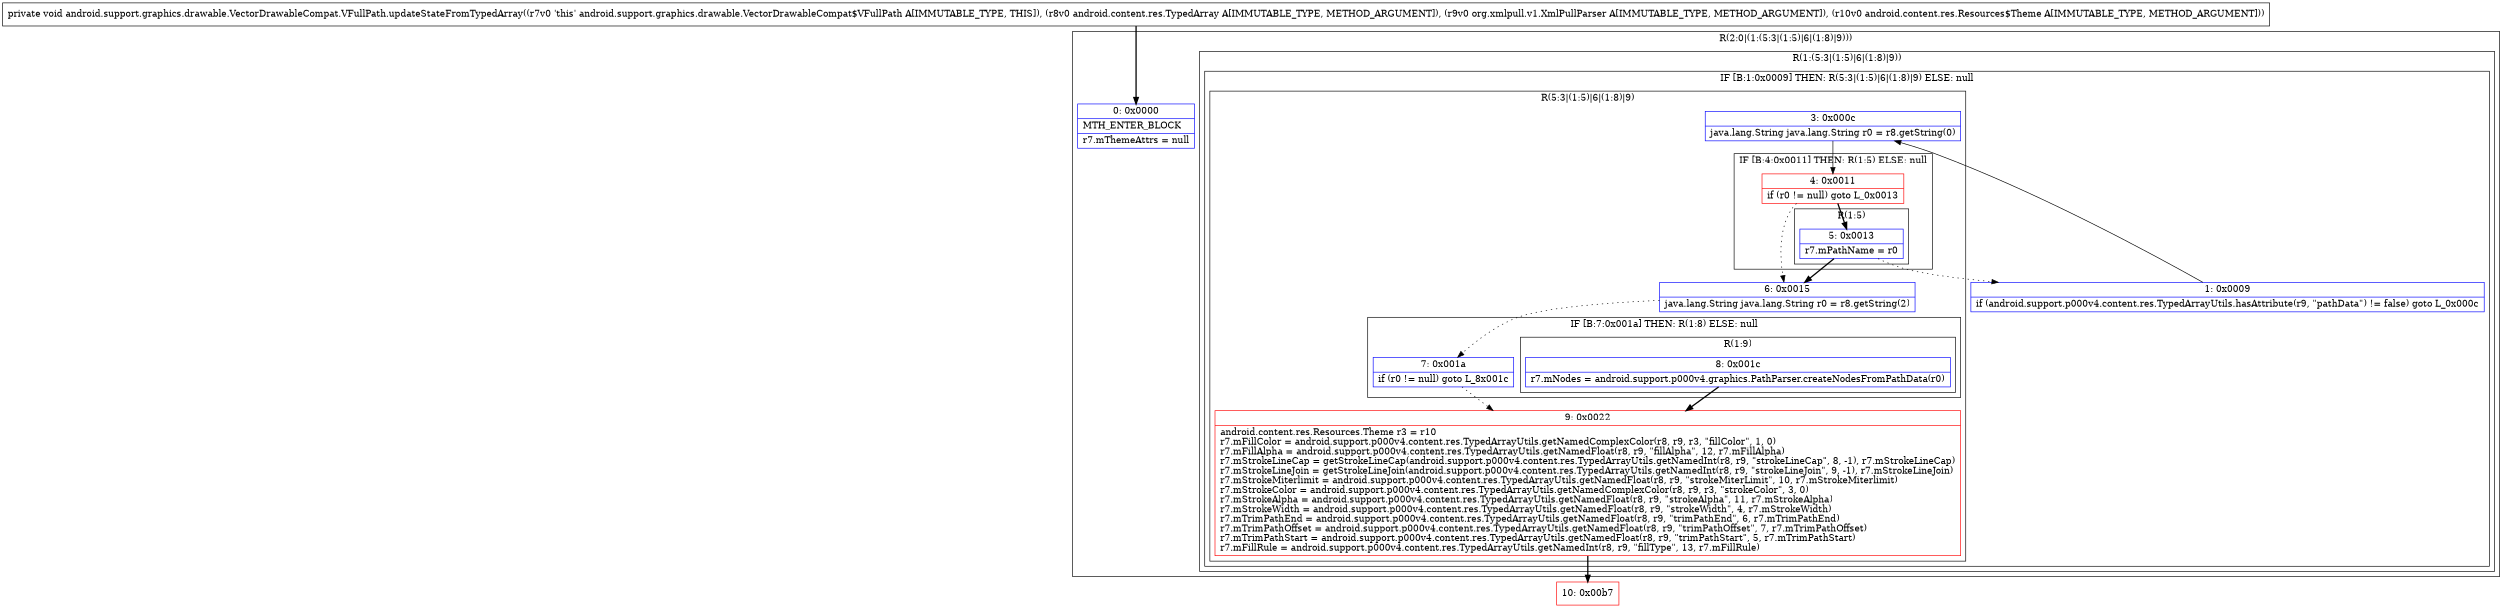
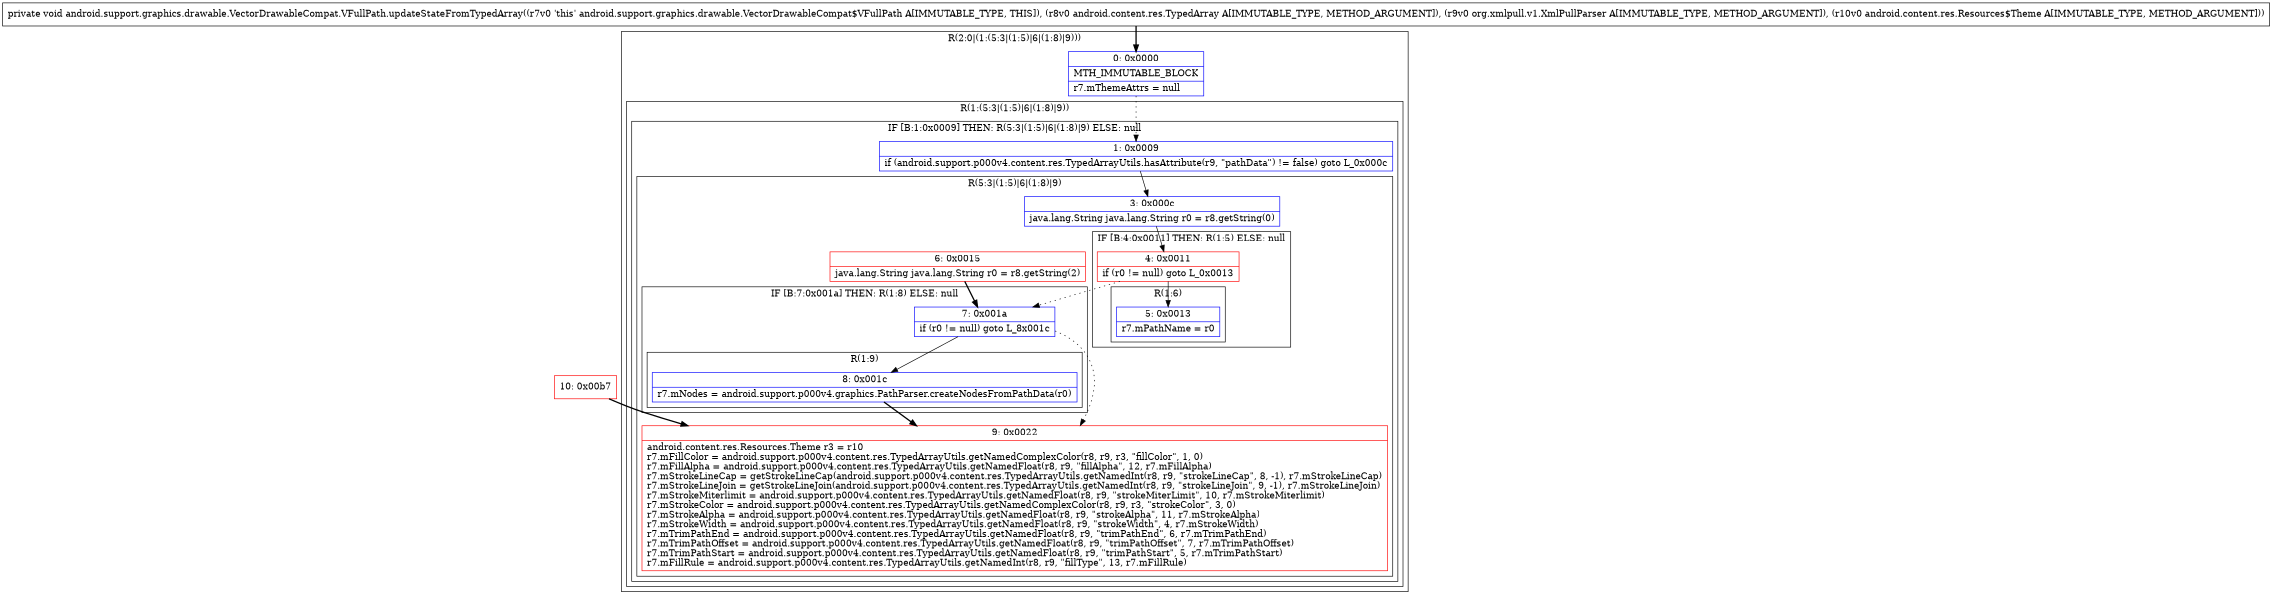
node "0: 0x0000": text "MTH_ENTER_BLOCK" -> "MTH_IMMUTABLE_BLOCK"
edge "4: 0x0011" -> "5: 0x0013": style bold -> solid
cluster "R(1:5)": label "R(1:5)" -> "R(1:6)"
edge "4: 0x0011" -> "6: 0x0015": now "4: 0x0011" -> "7: 0x001a"
edge "5: 0x0013" -> "6: 0x0015": removed
edge "5: 0x0013" -> "1: 0x0009": now "0: 0x0000" -> "1: 0x0009"
node "6: 0x0015": color blue -> red
edge "6: 0x0015" -> "7: 0x001a": style dotted -> bold
edge "7: 0x001a" -> "8: 0x001c": added
edge "9: 0x0022" -> "10: 0x00b7": reversed
